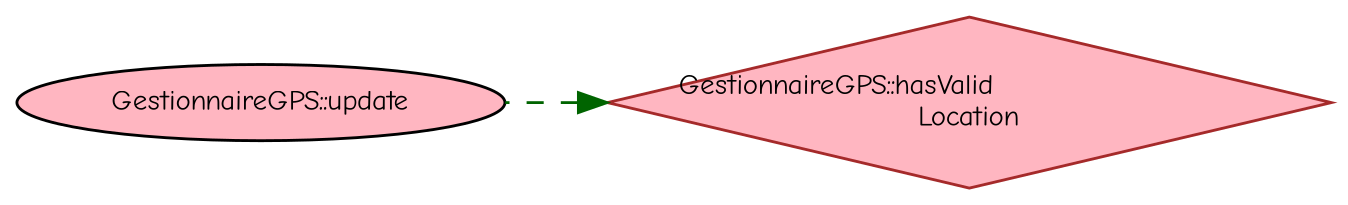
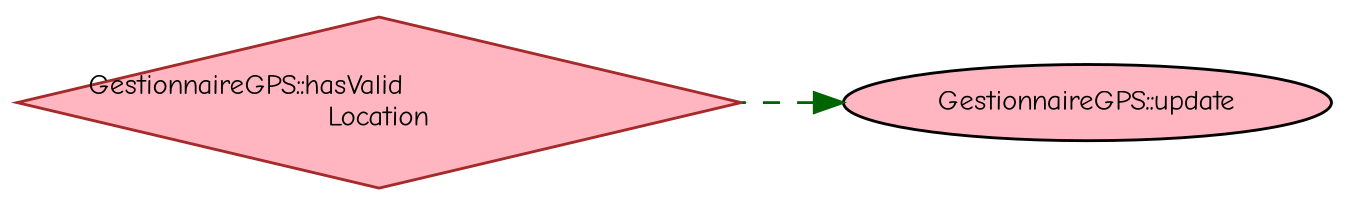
edge "GestionnaireGPS::update" -> "GestionnaireGPS::hasValid Location": reversed
